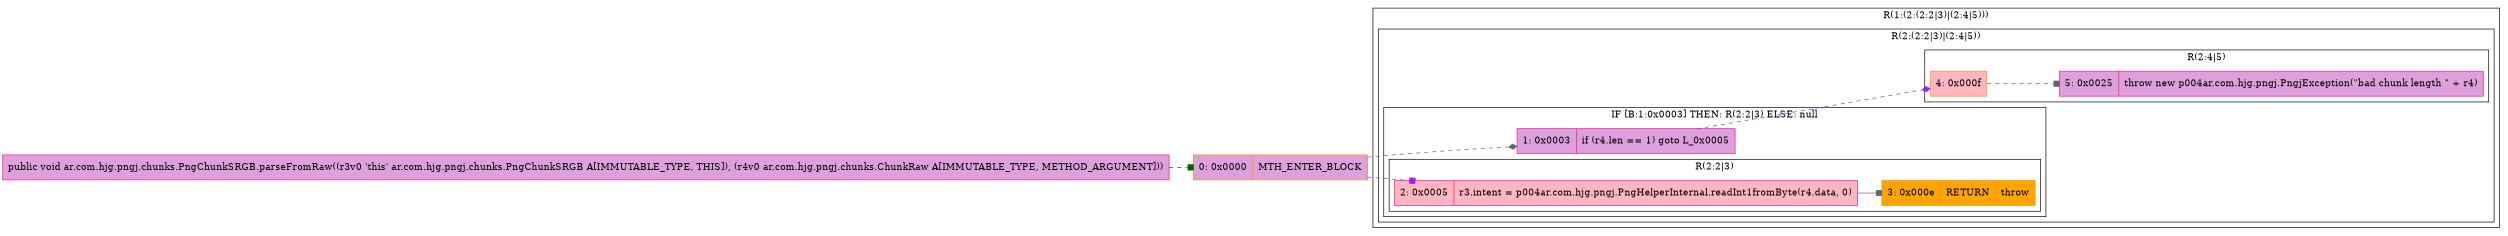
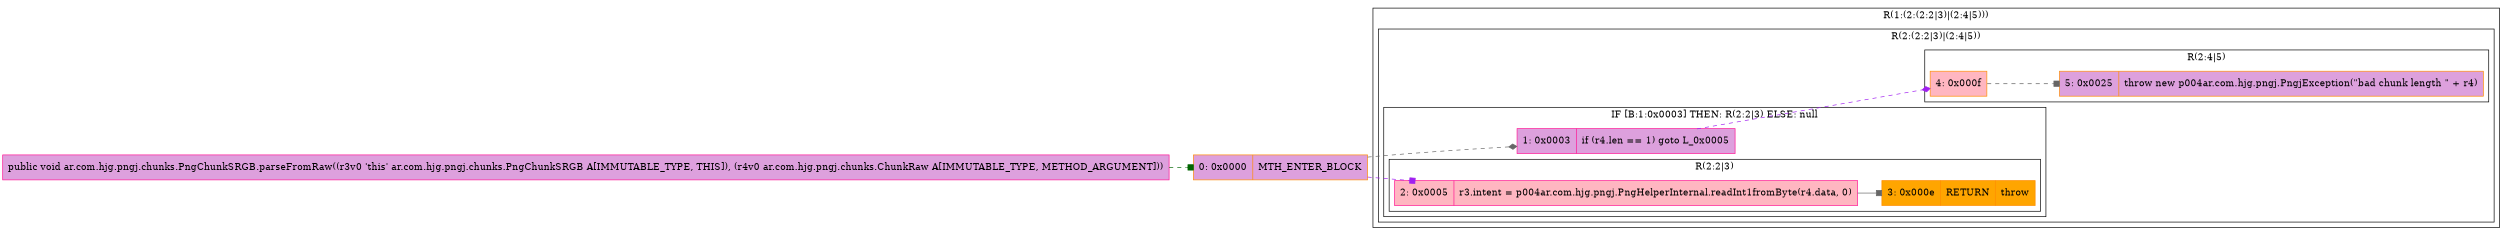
node "5: 0x0025": color deeppink -> darkorange
